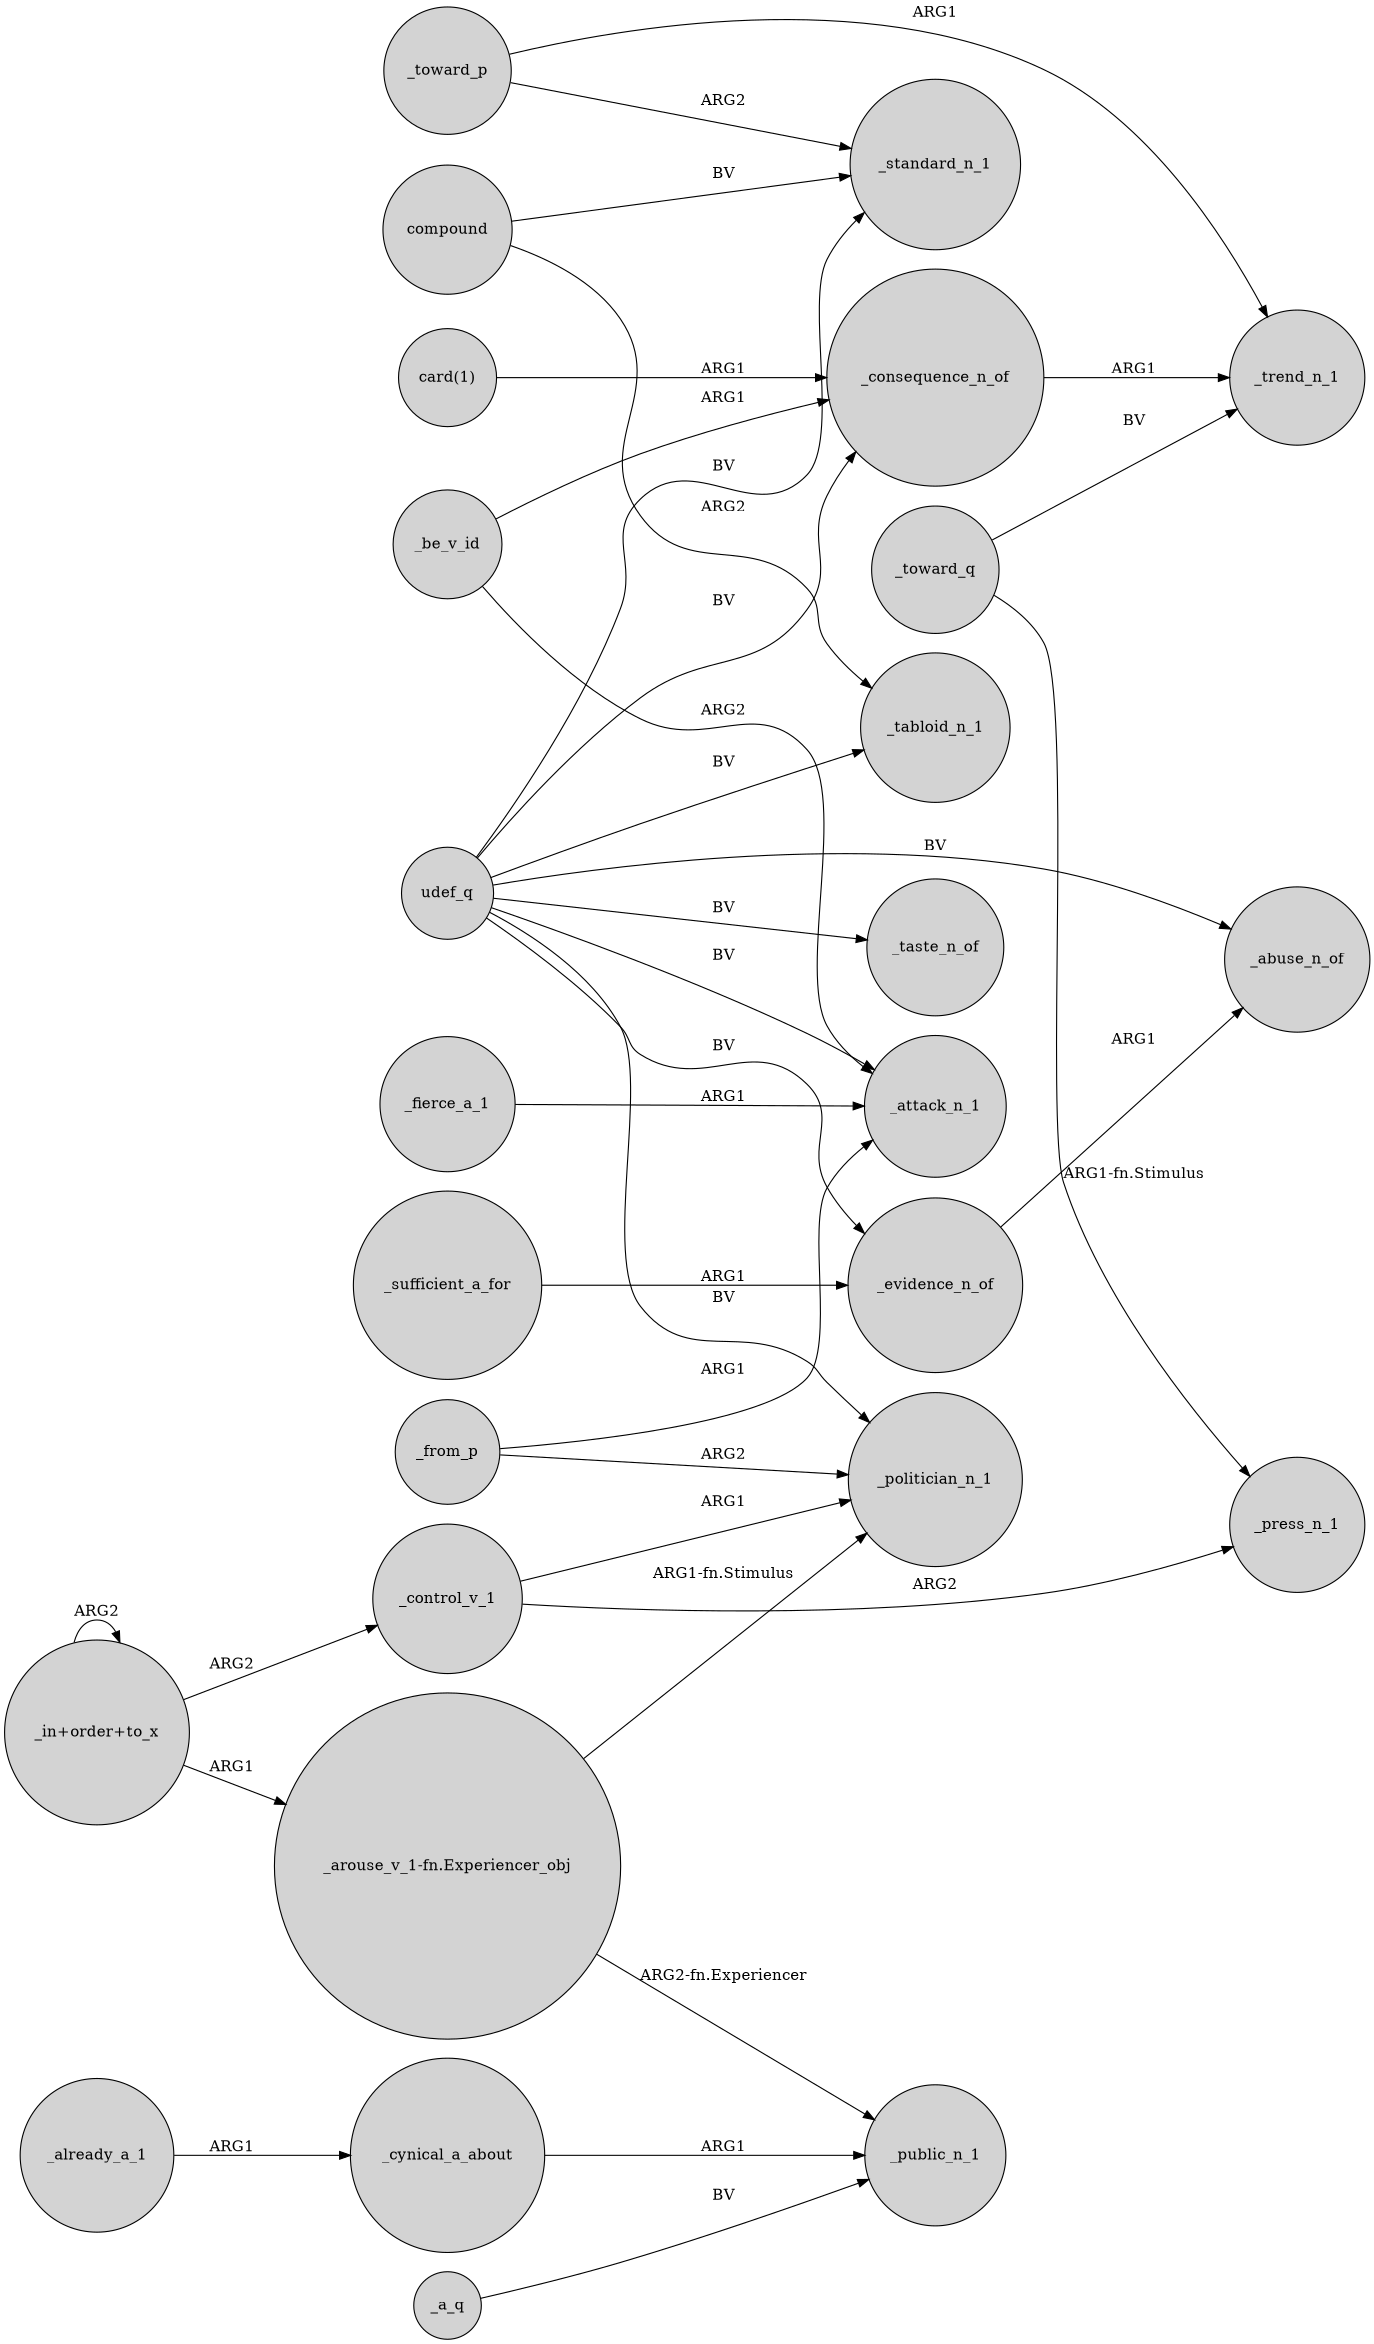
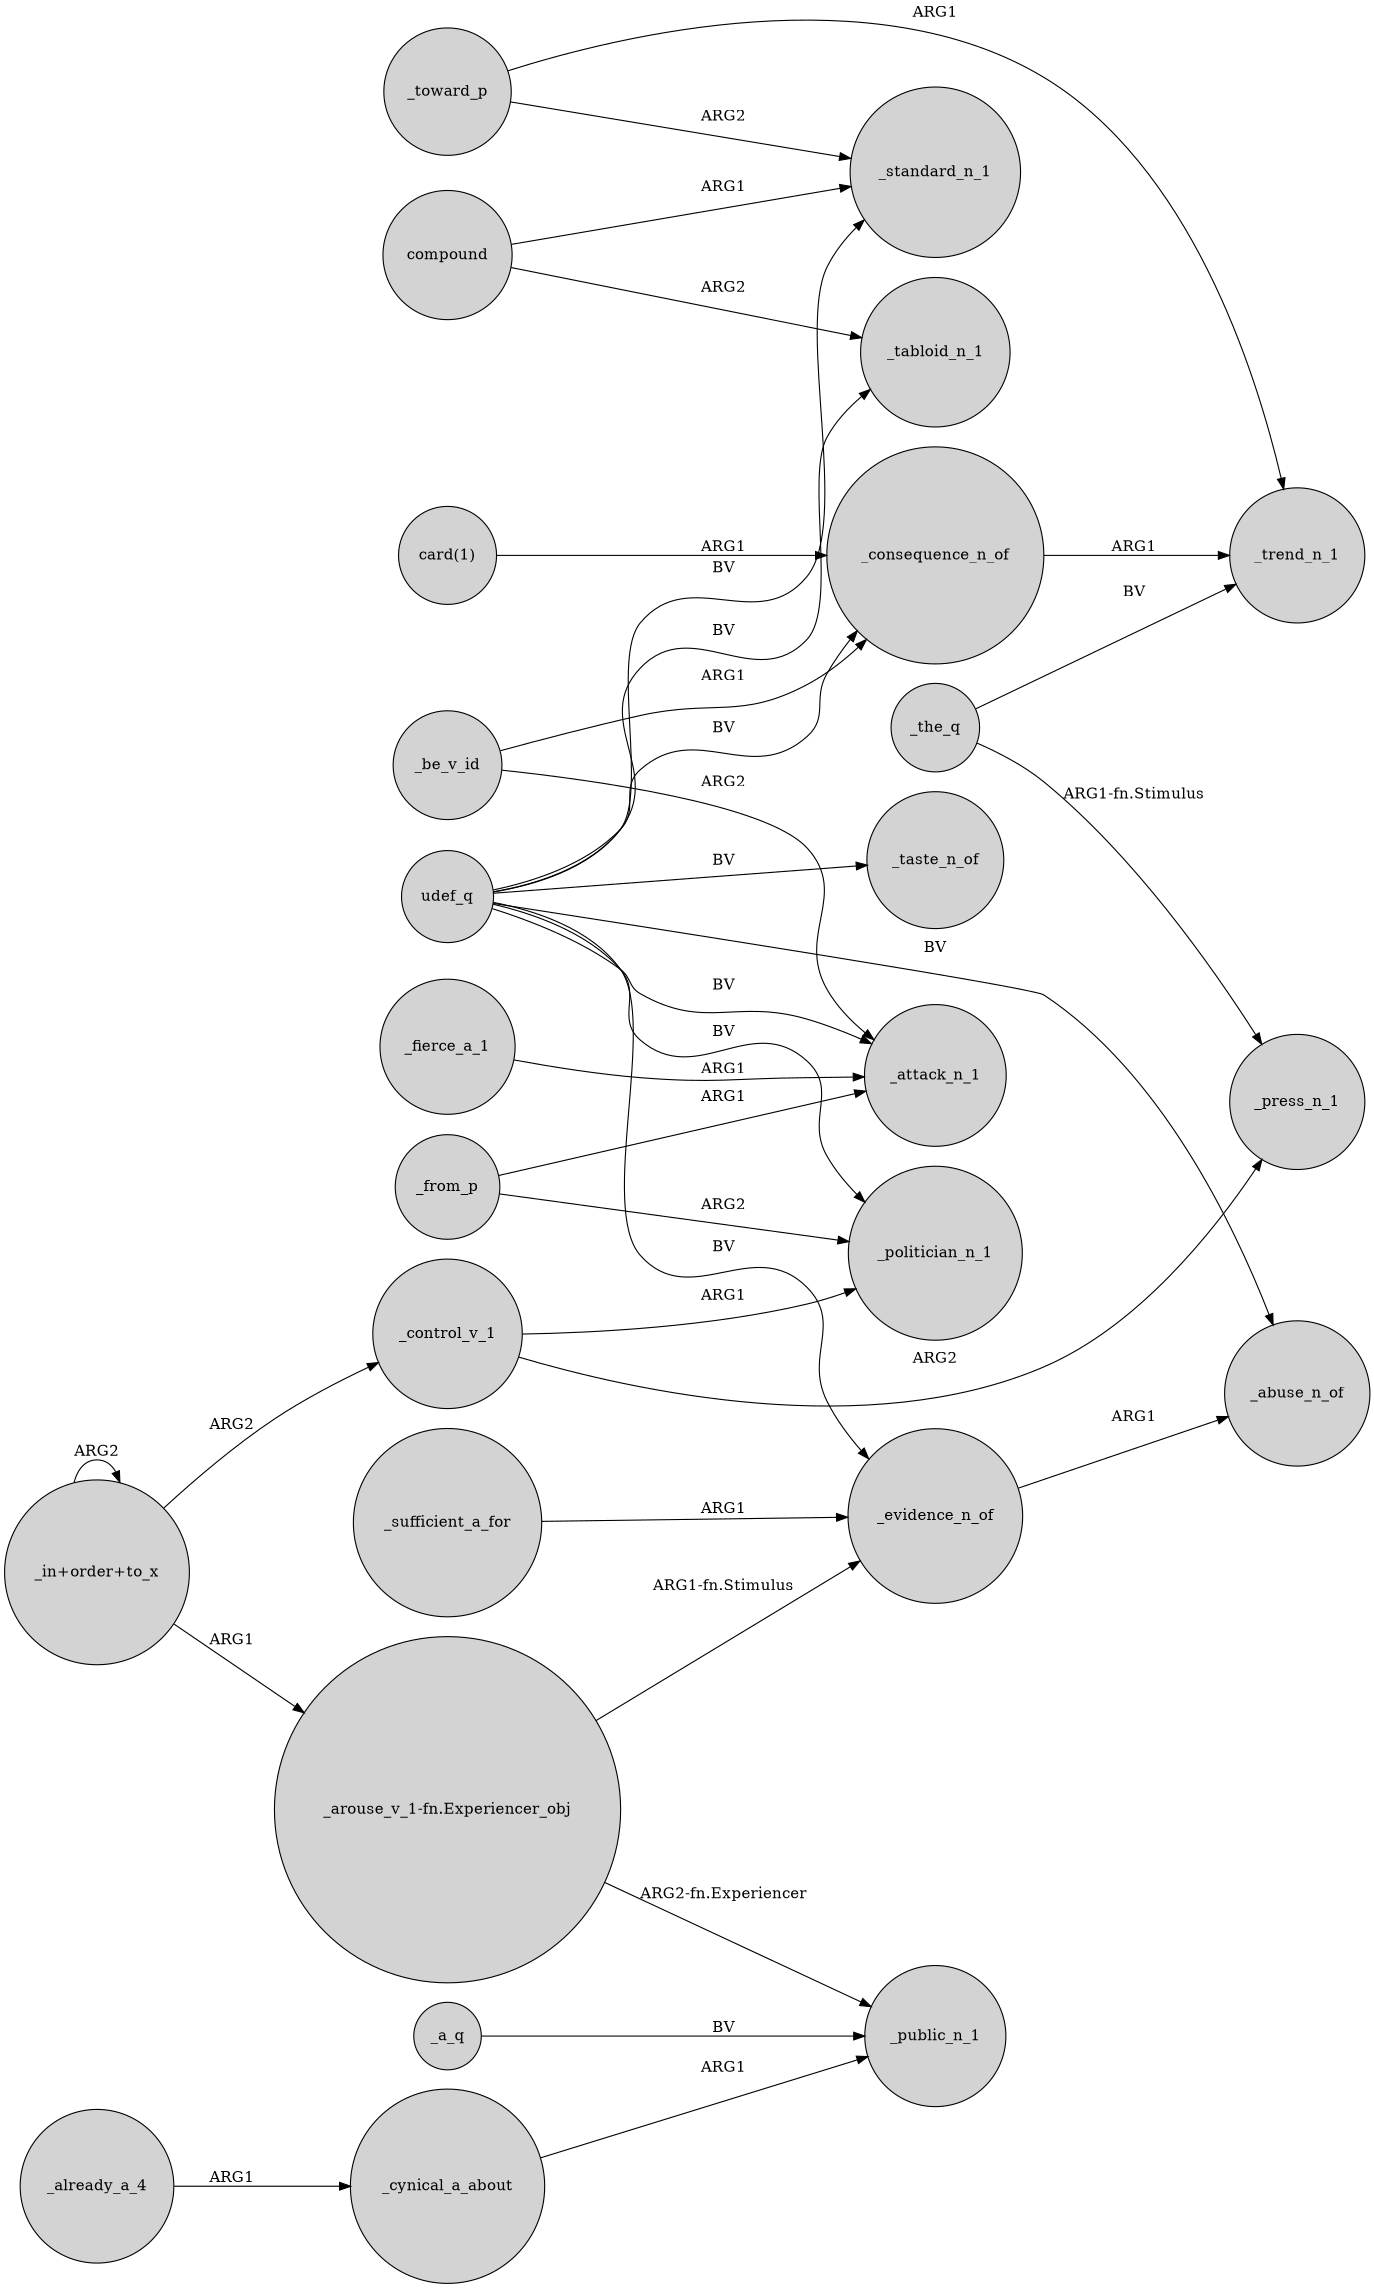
edge "compound" -> "_standard_n_1": label "BV" -> "ARG1"
node "_toward_q": label "_toward_q" -> "_the_q"
edge "_arouse_v_1-fn.Experiencer_obj" -> "_politician_n_1": now "_arouse_v_1-fn.Experiencer_obj" -> "_evidence_n_of"
node "_already_a_1": label "_already_a_1" -> "_already_a_4"
